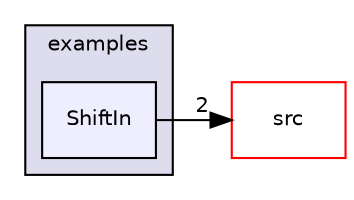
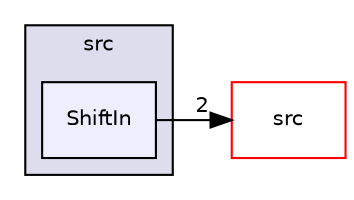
cluster "examples": label "examples" -> "src"
